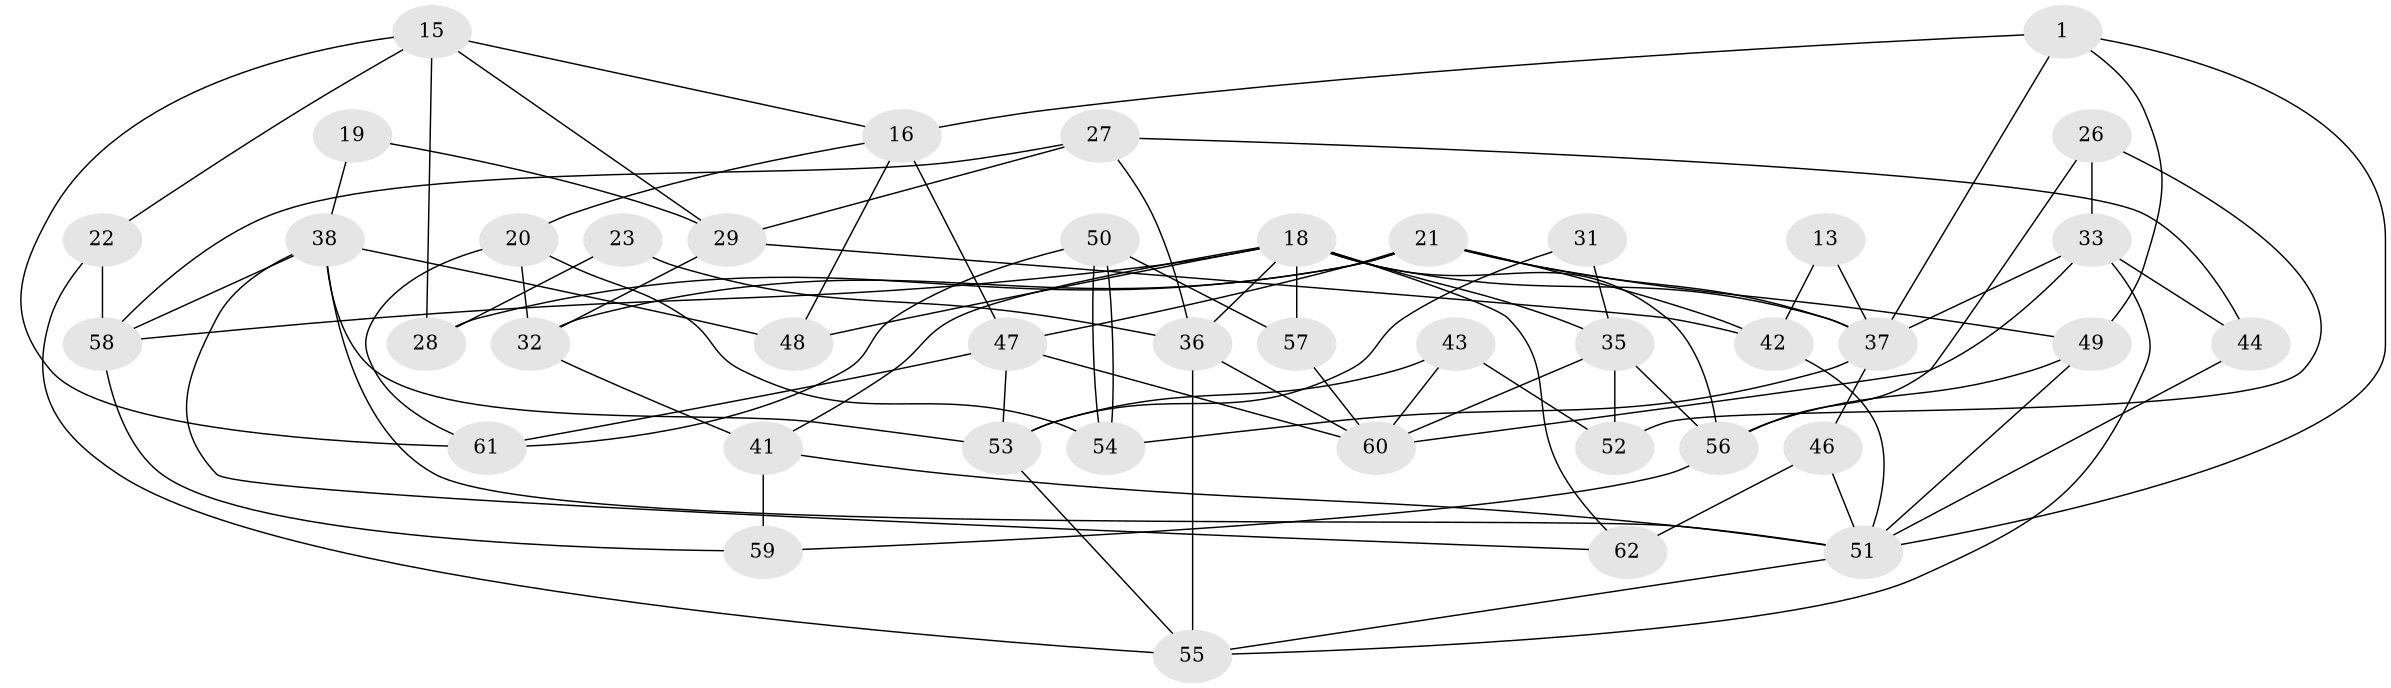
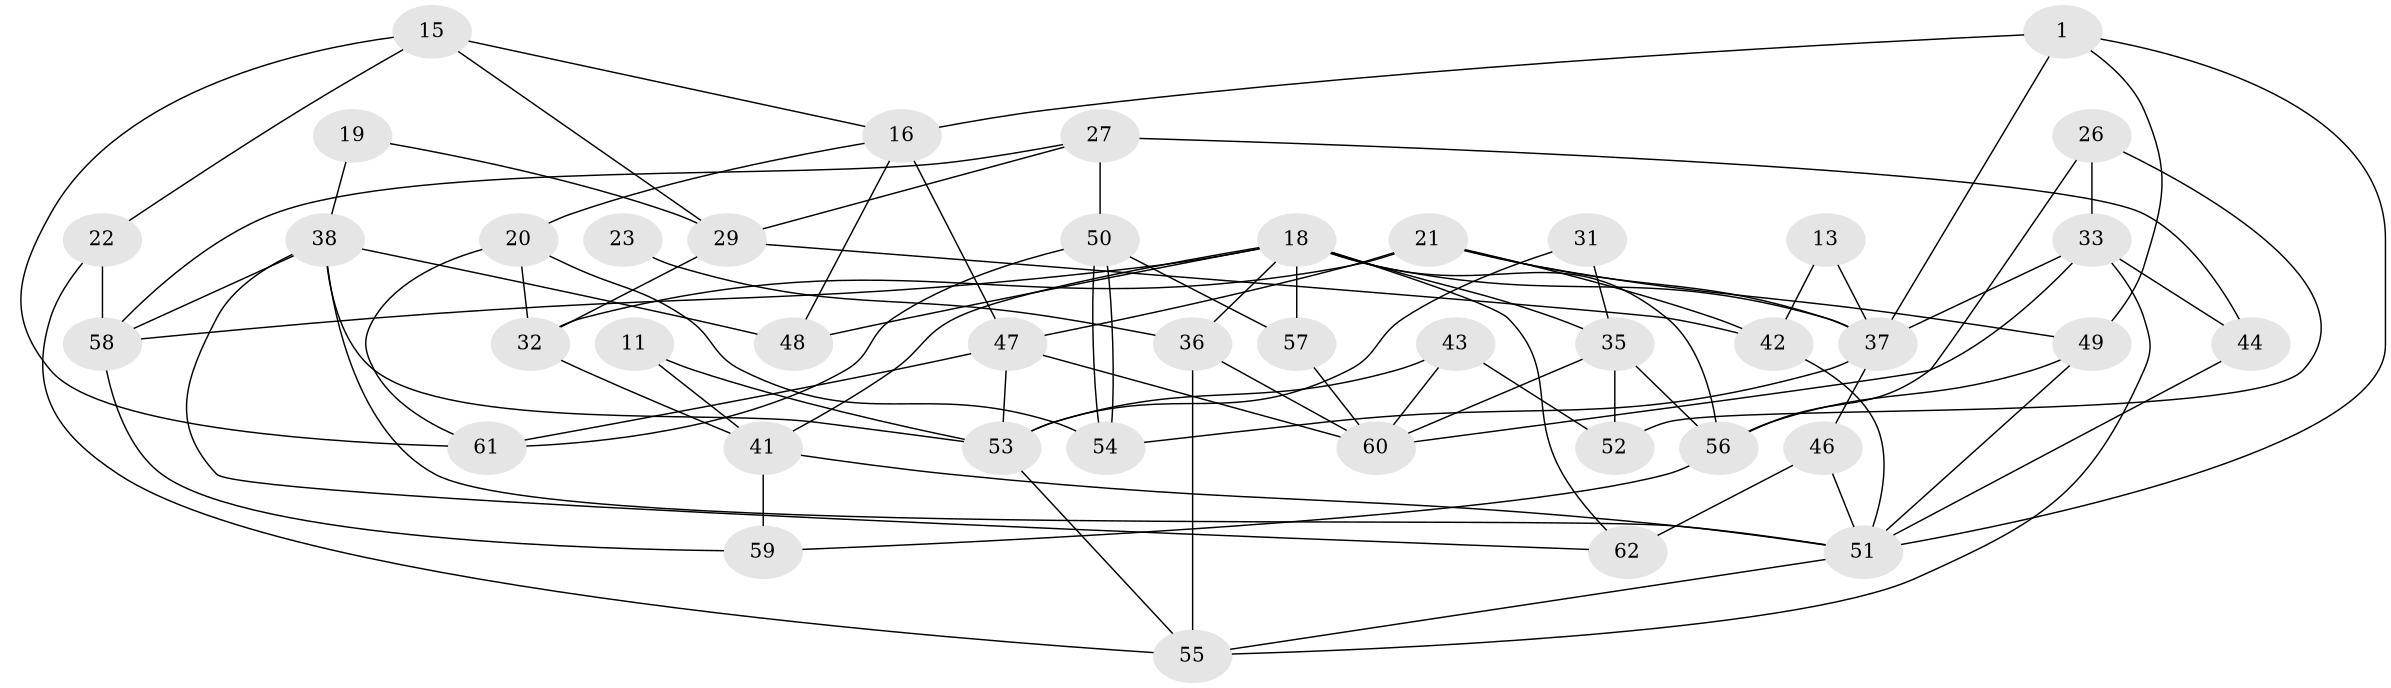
edge "27" -- "36": now "27" -- "50"
node "28": removed
node "11": added
